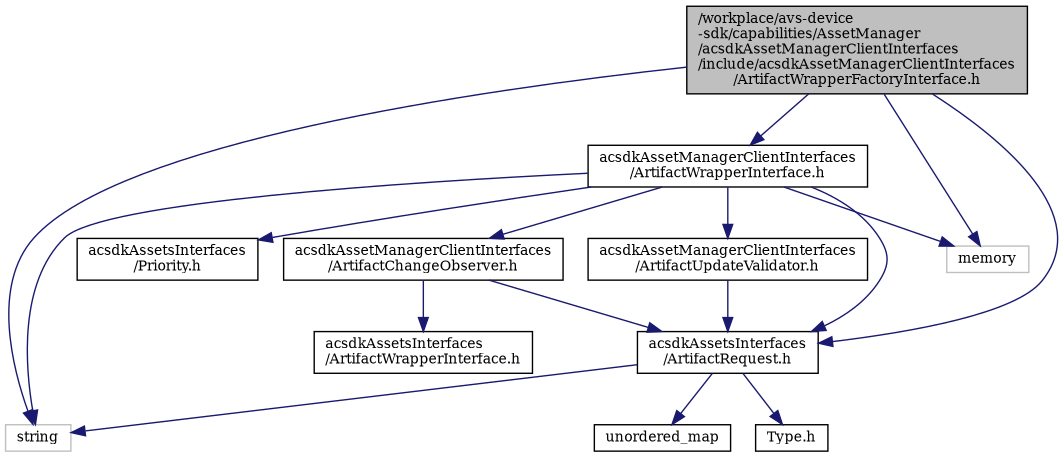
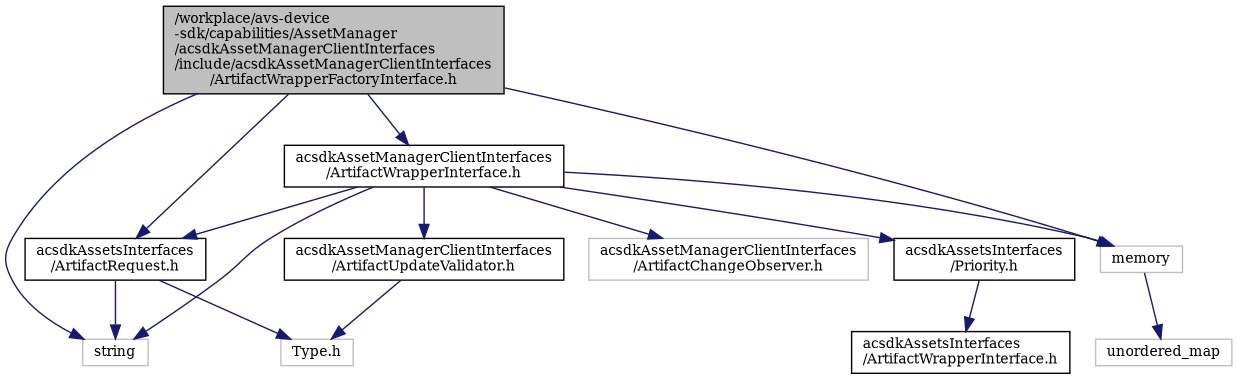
node "acsdkAssetManagerClientInterfaces /ArtifactChangeObserver.h": color black -> grey75
edge "acsdkAssetManagerClientInterfaces /ArtifactChangeObserver.h" -> "acsdkAssetsInterfaces /ArtifactWrapperInterface.h": now "acsdkAssetsInterfaces /Priority.h" -> "acsdkAssetsInterfaces /ArtifactWrapperInterface.h"
edge "acsdkAssetManagerClientInterfaces /ArtifactUpdateValidator.h" -> "acsdkAssetsInterfaces /ArtifactRequest.h": now "acsdkAssetManagerClientInterfaces /ArtifactUpdateValidator.h" -> "Type.h"
edge "acsdkAssetManagerClientInterfaces /ArtifactChangeObserver.h" -> "acsdkAssetsInterfaces /ArtifactRequest.h": removed
edge "acsdkAssetsInterfaces /ArtifactRequest.h" -> "unordered_map": now "memory" -> "unordered_map"
node "unordered_map": color black -> grey75
node "Type.h": color black -> grey75
